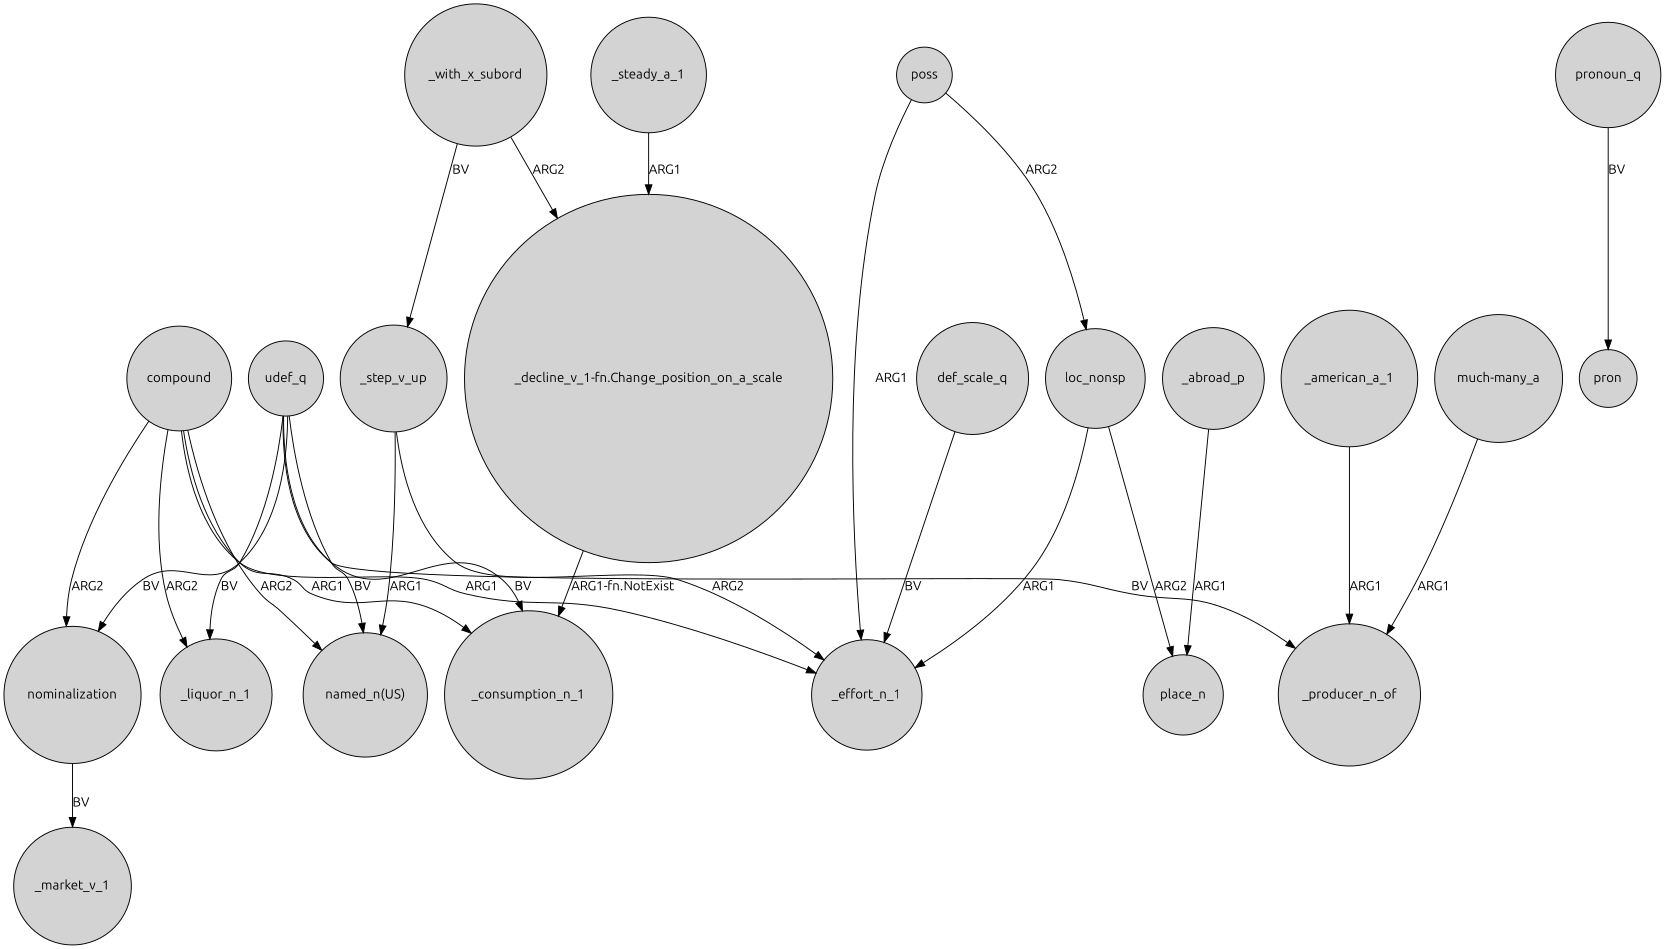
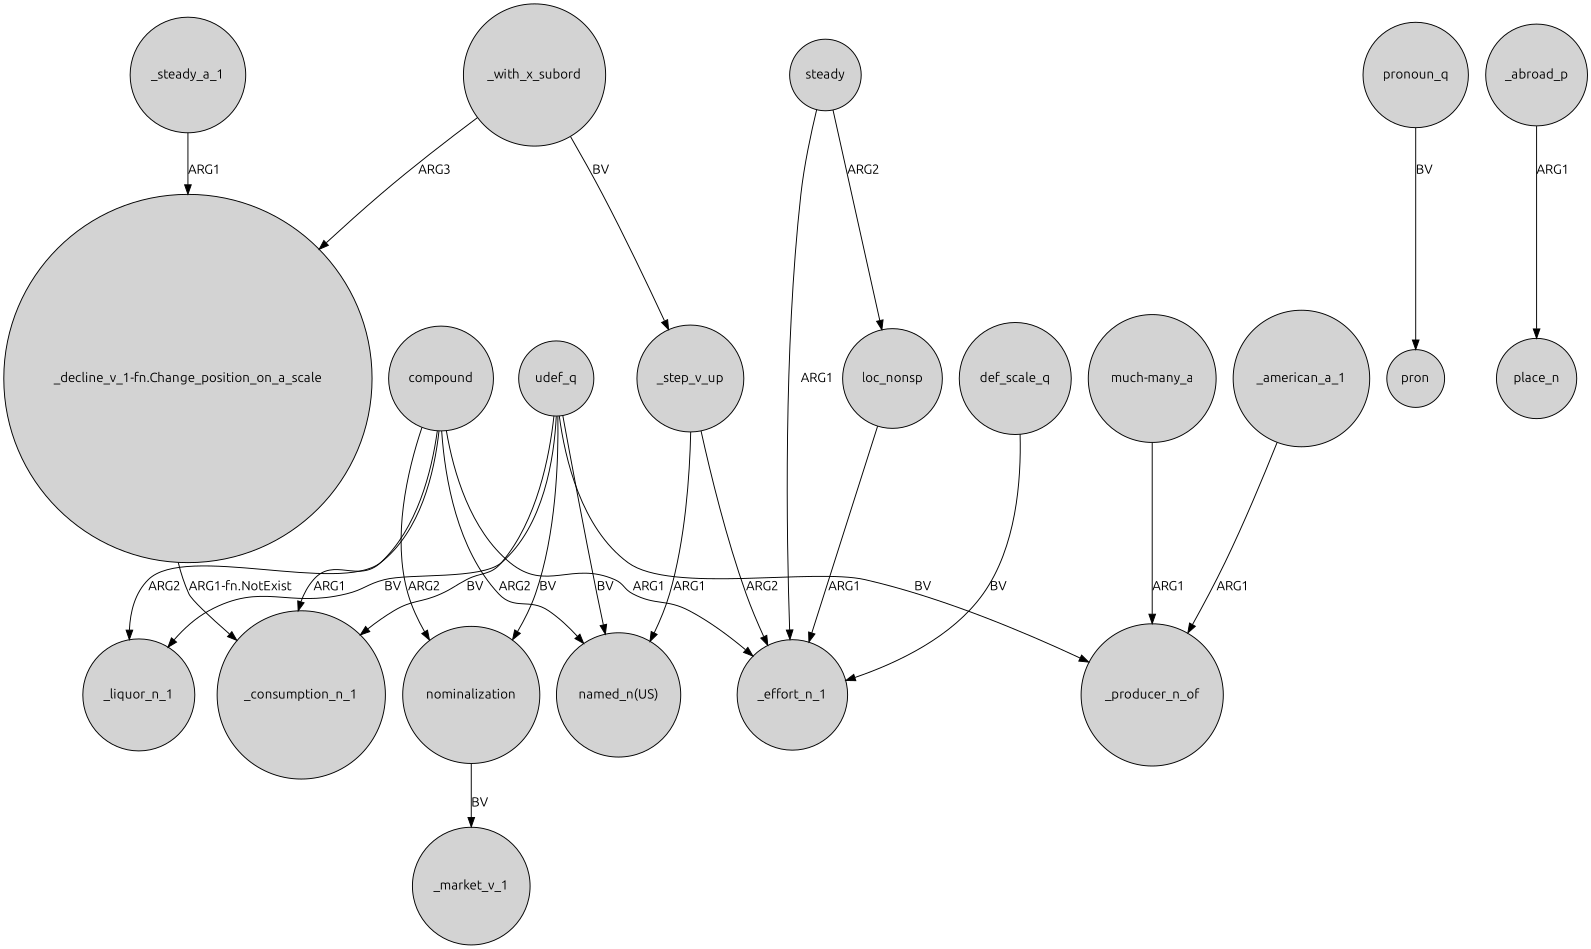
node "poss": label "poss" -> "steady"
edge "_with_x_subord" -> "_decline_v_1-fn.Change_position_on_a_scale": label "ARG2" -> "ARG3"
edge "loc_nonsp" -> "place_n": removed, label "ARG2"
